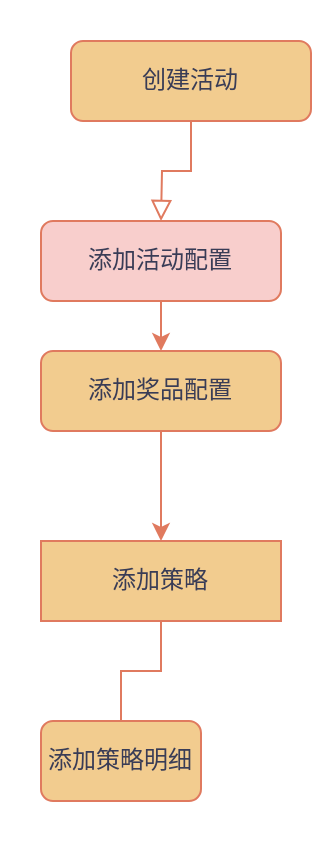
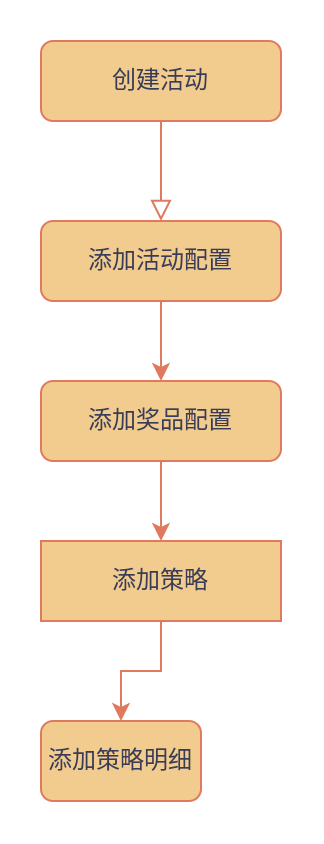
node "创建活动": moved (191, 81) -> (161, 81)
node "添加活动配置": fillcolor #f8cecc -> #f2cc8f
node "添加奖品配置": moved (161, 391) -> (161, 421)
edge "添加策略" -- "添加策略明细": arrowhead none -> classic
